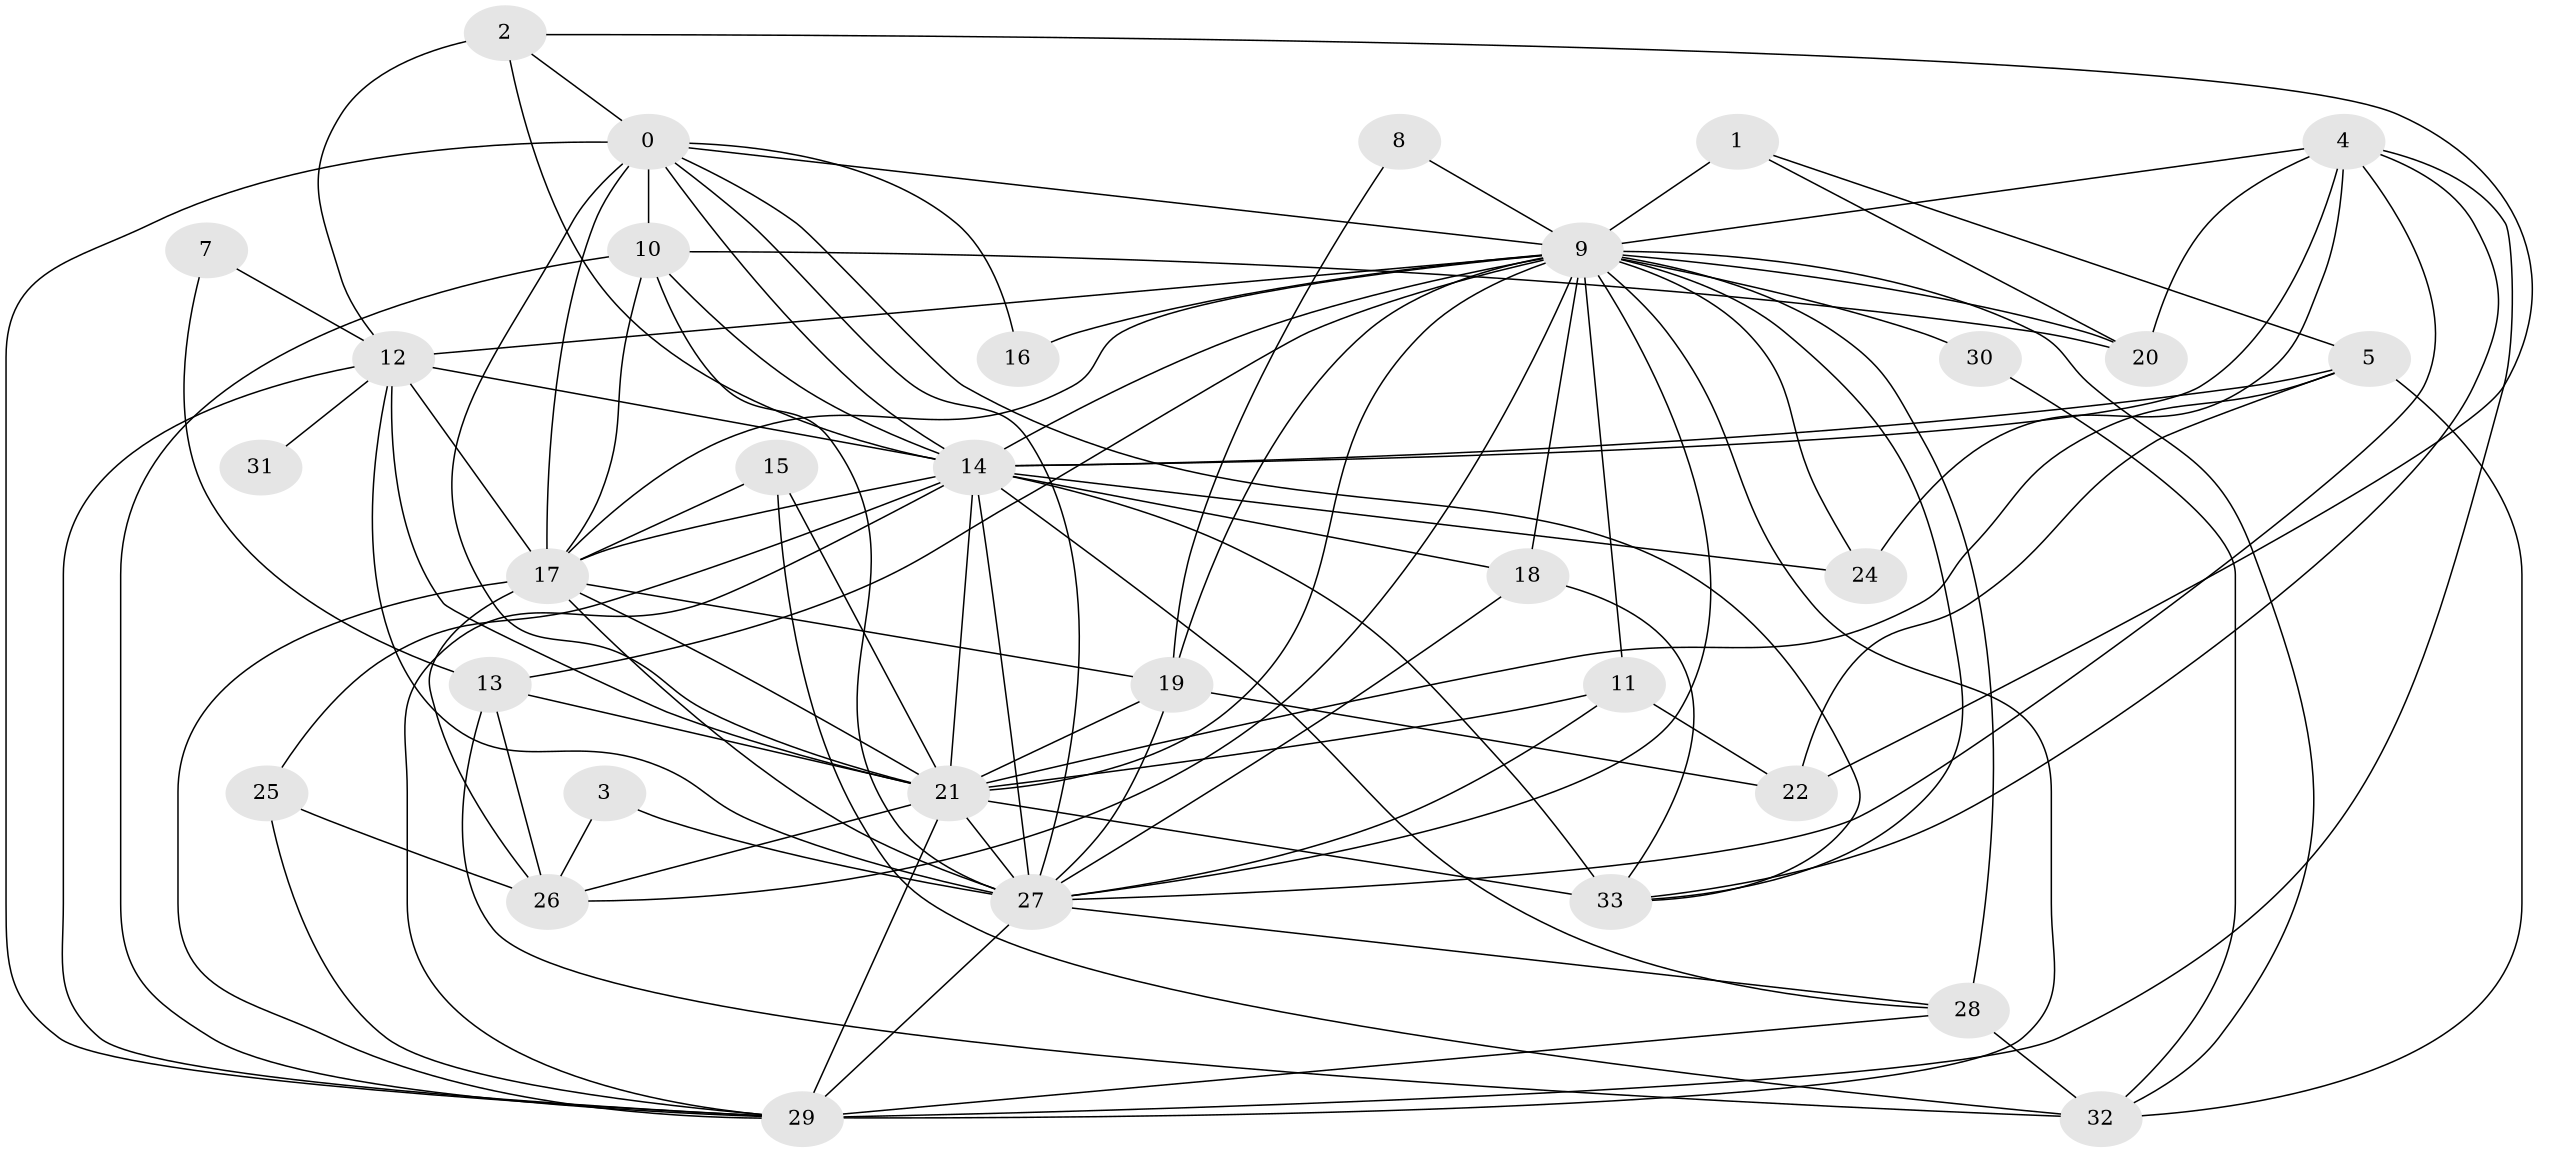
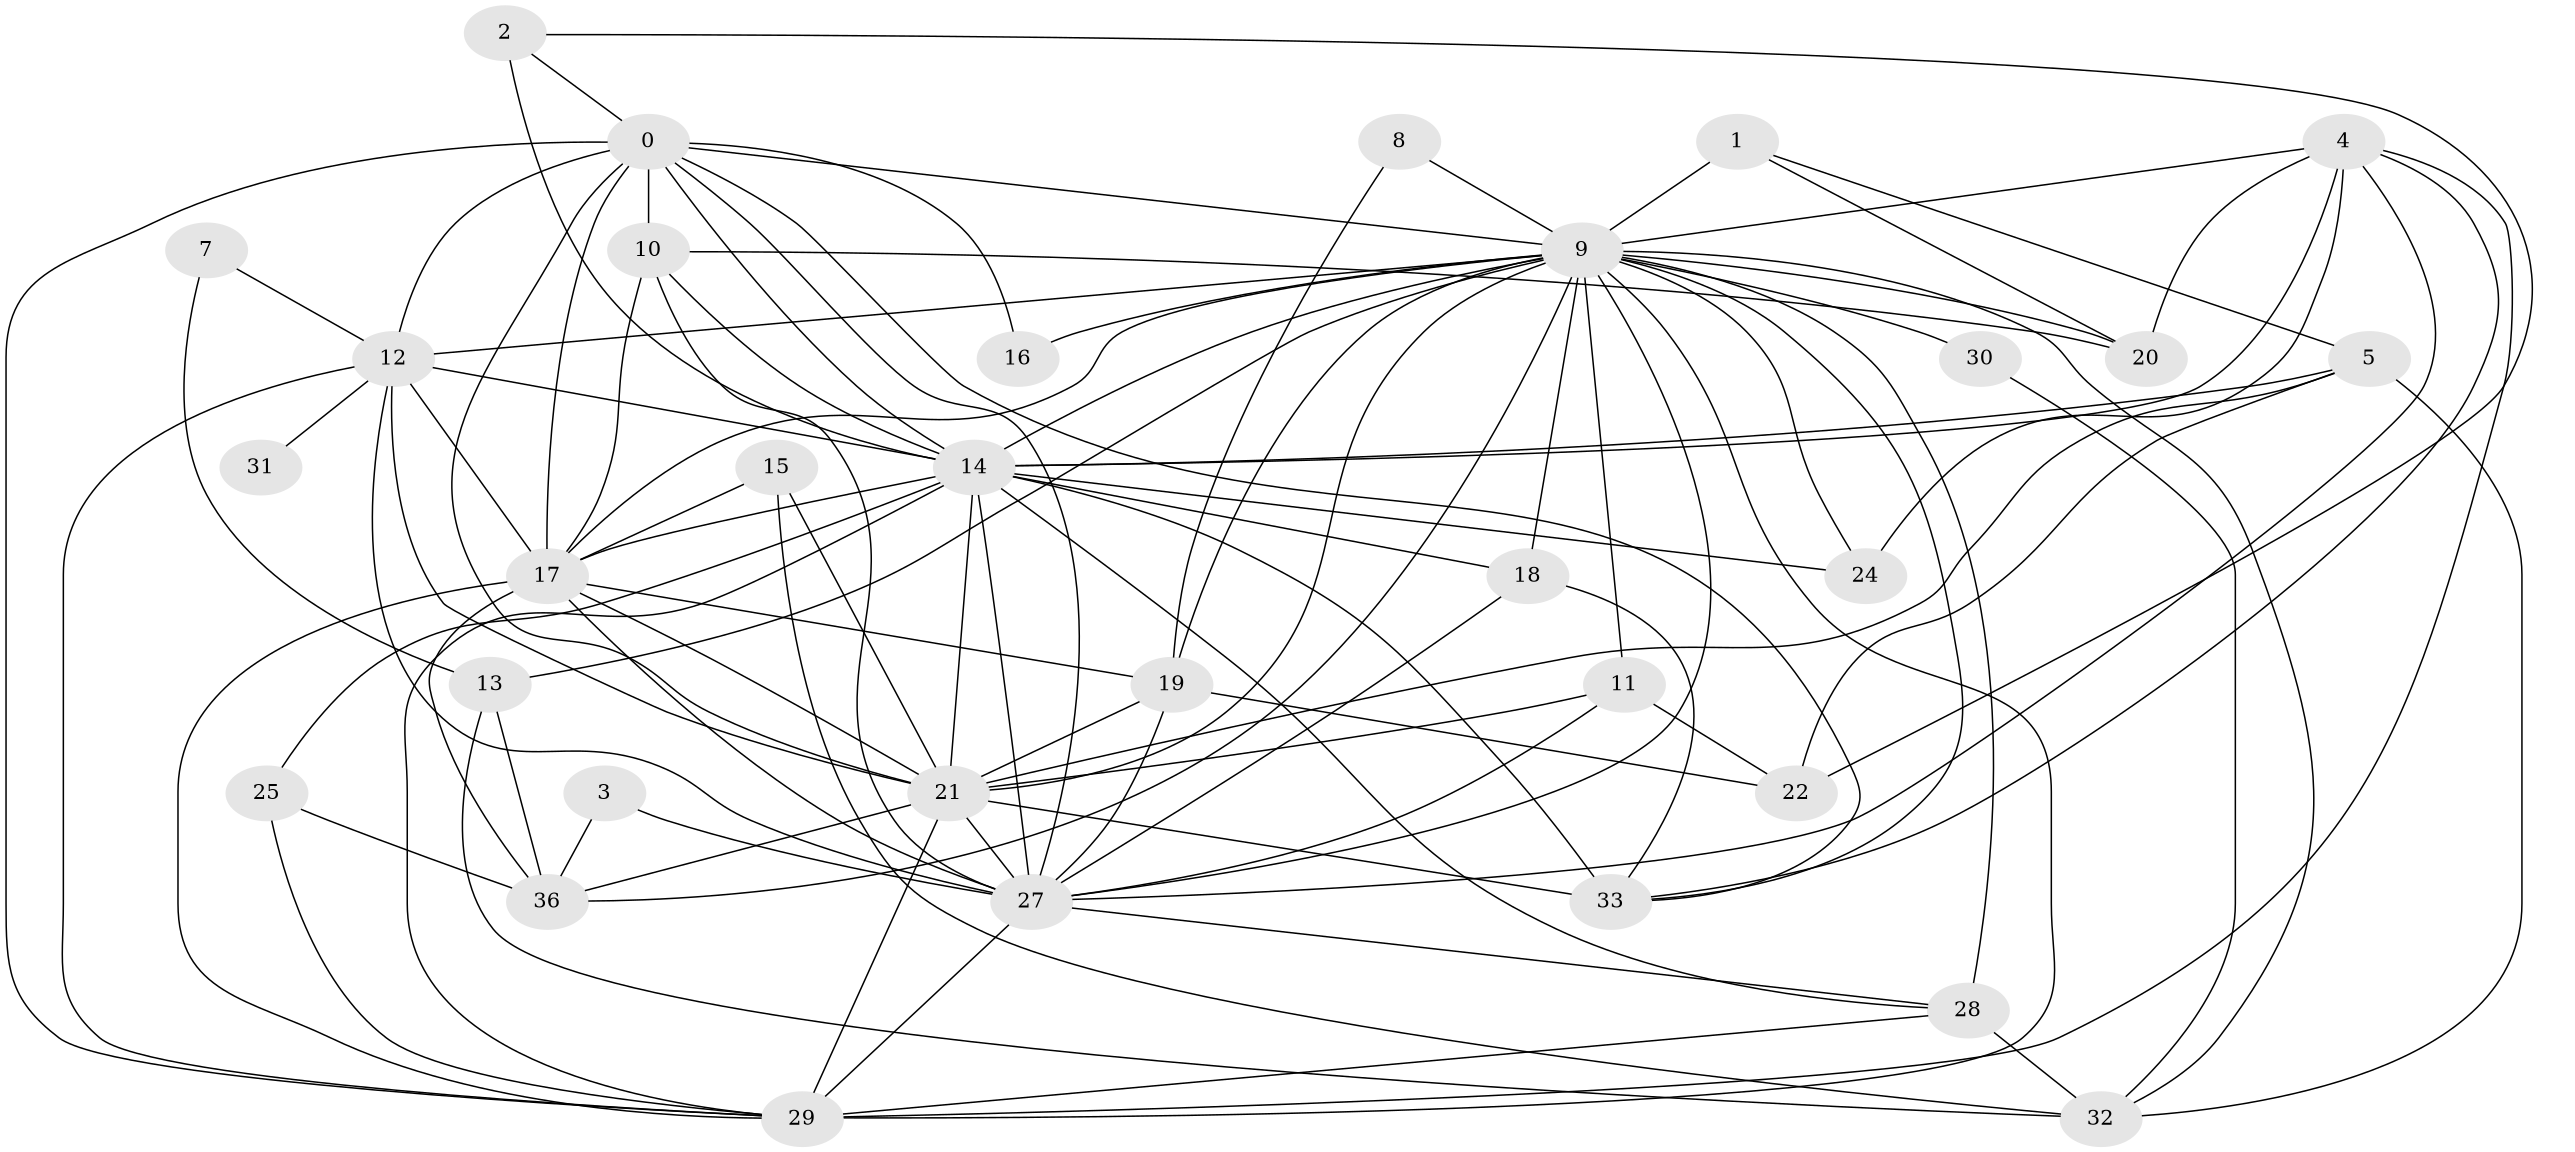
edge "2" -- "12": now "0" -- "12"
edge "13" -- "21": removed
edge "10" -- "29": removed
node "26": label "26" -> "36"
